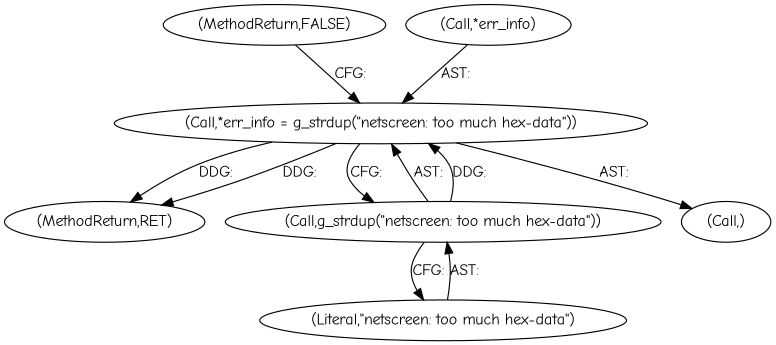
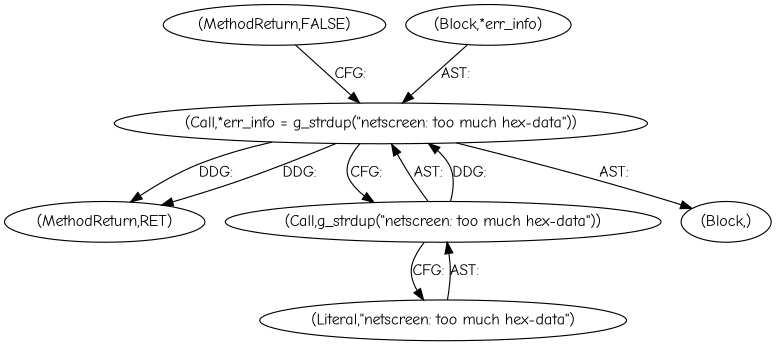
node "(Call,*err_info)": label "(Call,*err_info)" -> "(Block,*err_info)"
node "(Call,)": label "(Call,)" -> "(Block,)"
